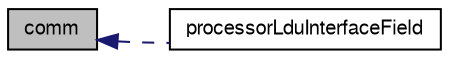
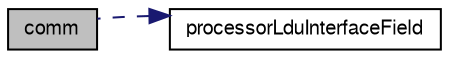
edge "processorLduInterfaceField" -> "comm": reversed
